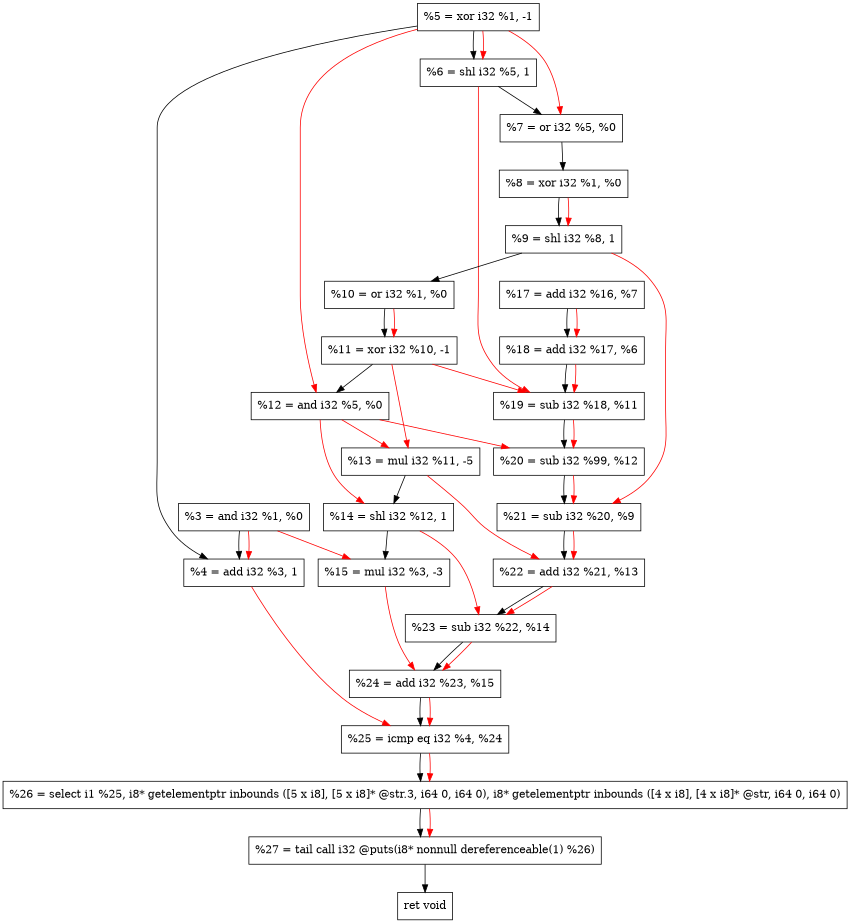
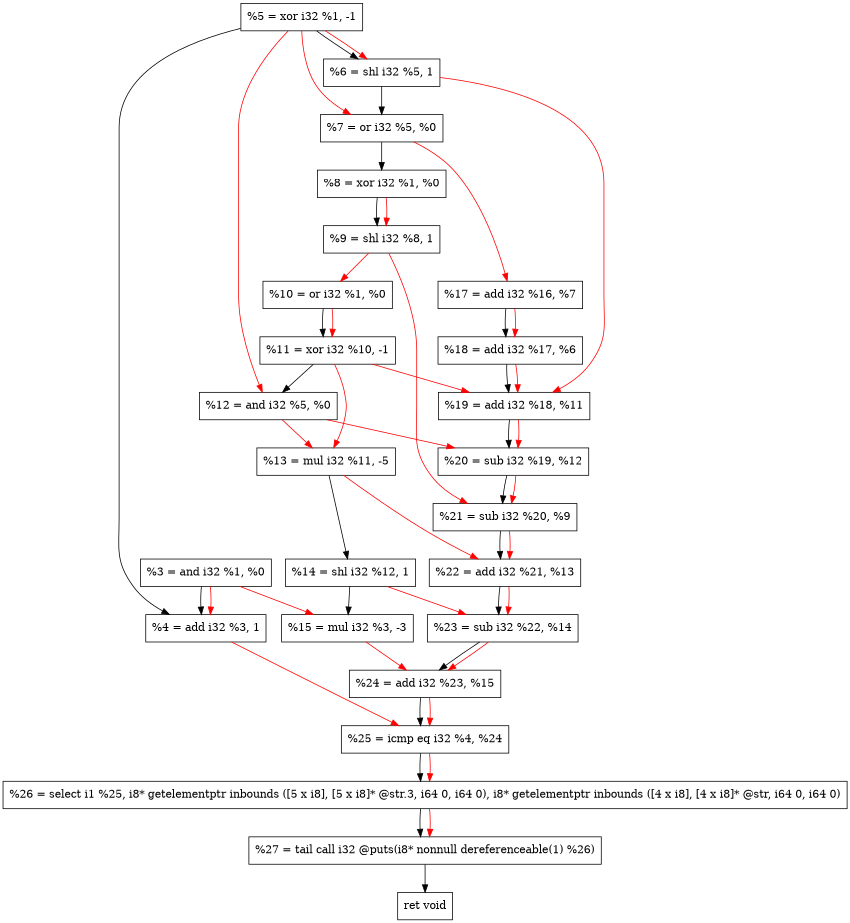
edge "%7 = or i32 %5, %0" -> "%17 = add i32 %16, %7": added
edge "%9 = shl i32 %8, 1" -> "%10 = or i32 %1, %0": color black -> red
node "%19 = sub i32 %18, %11": label "%19 = sub i32 %18, %11" -> "%19 = add i32 %18, %11"
node "%20 = sub i32 %99, %12": label "%20 = sub i32 %99, %12" -> "%20 = sub i32 %19, %12"
edge "%12 = and i32 %5, %0" -> "%14 = shl i32 %12, 1": removed
